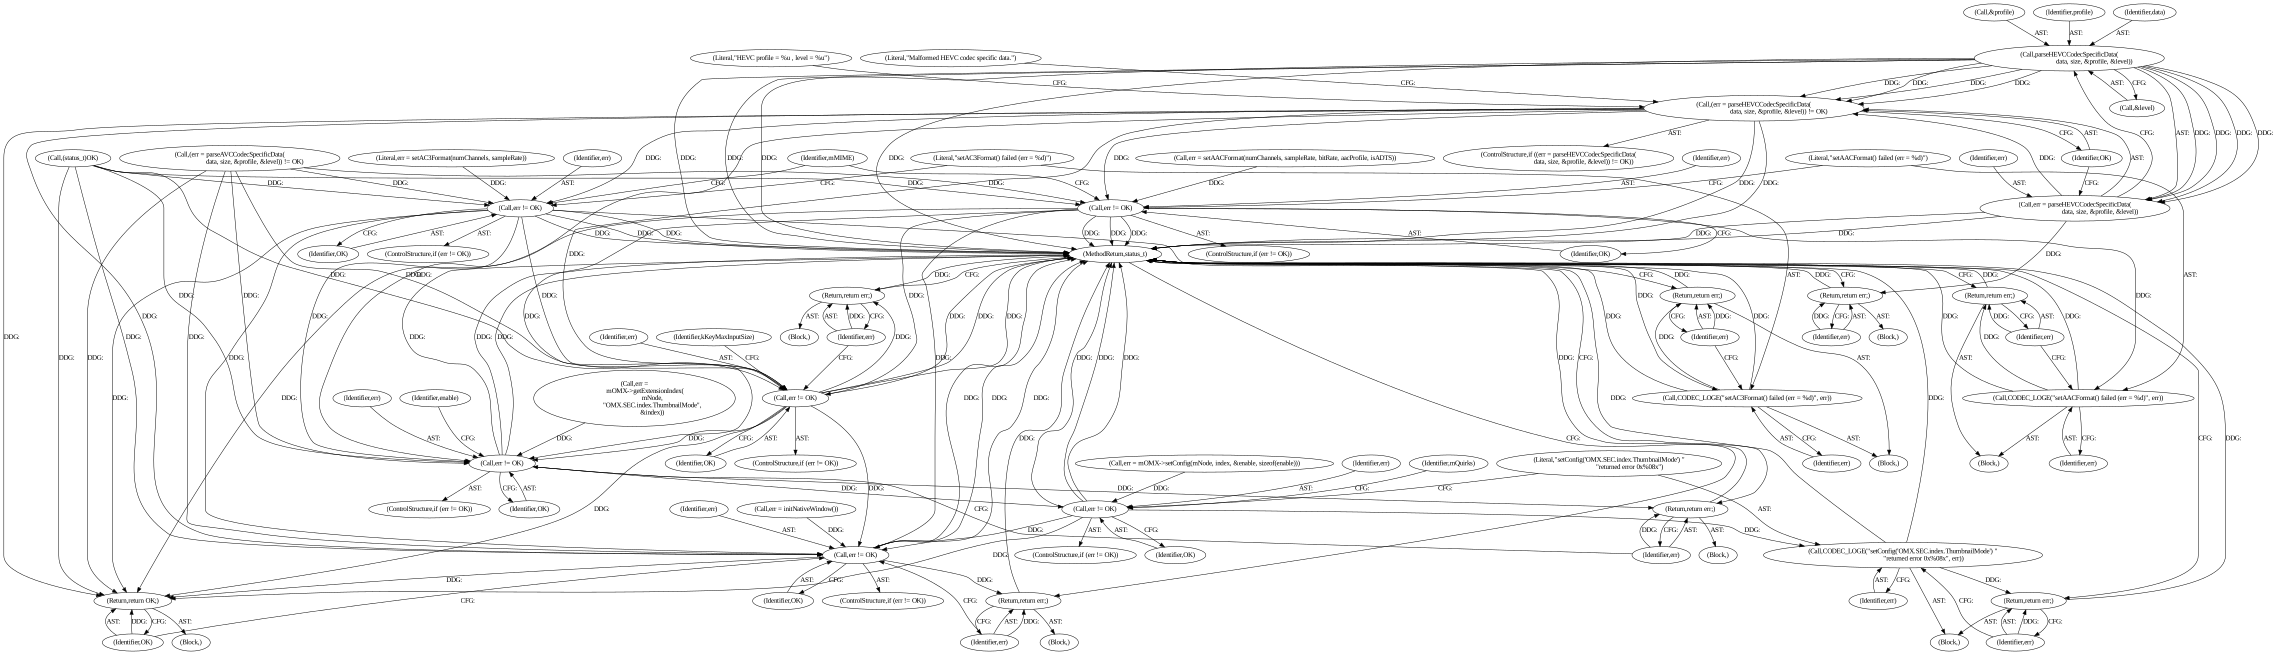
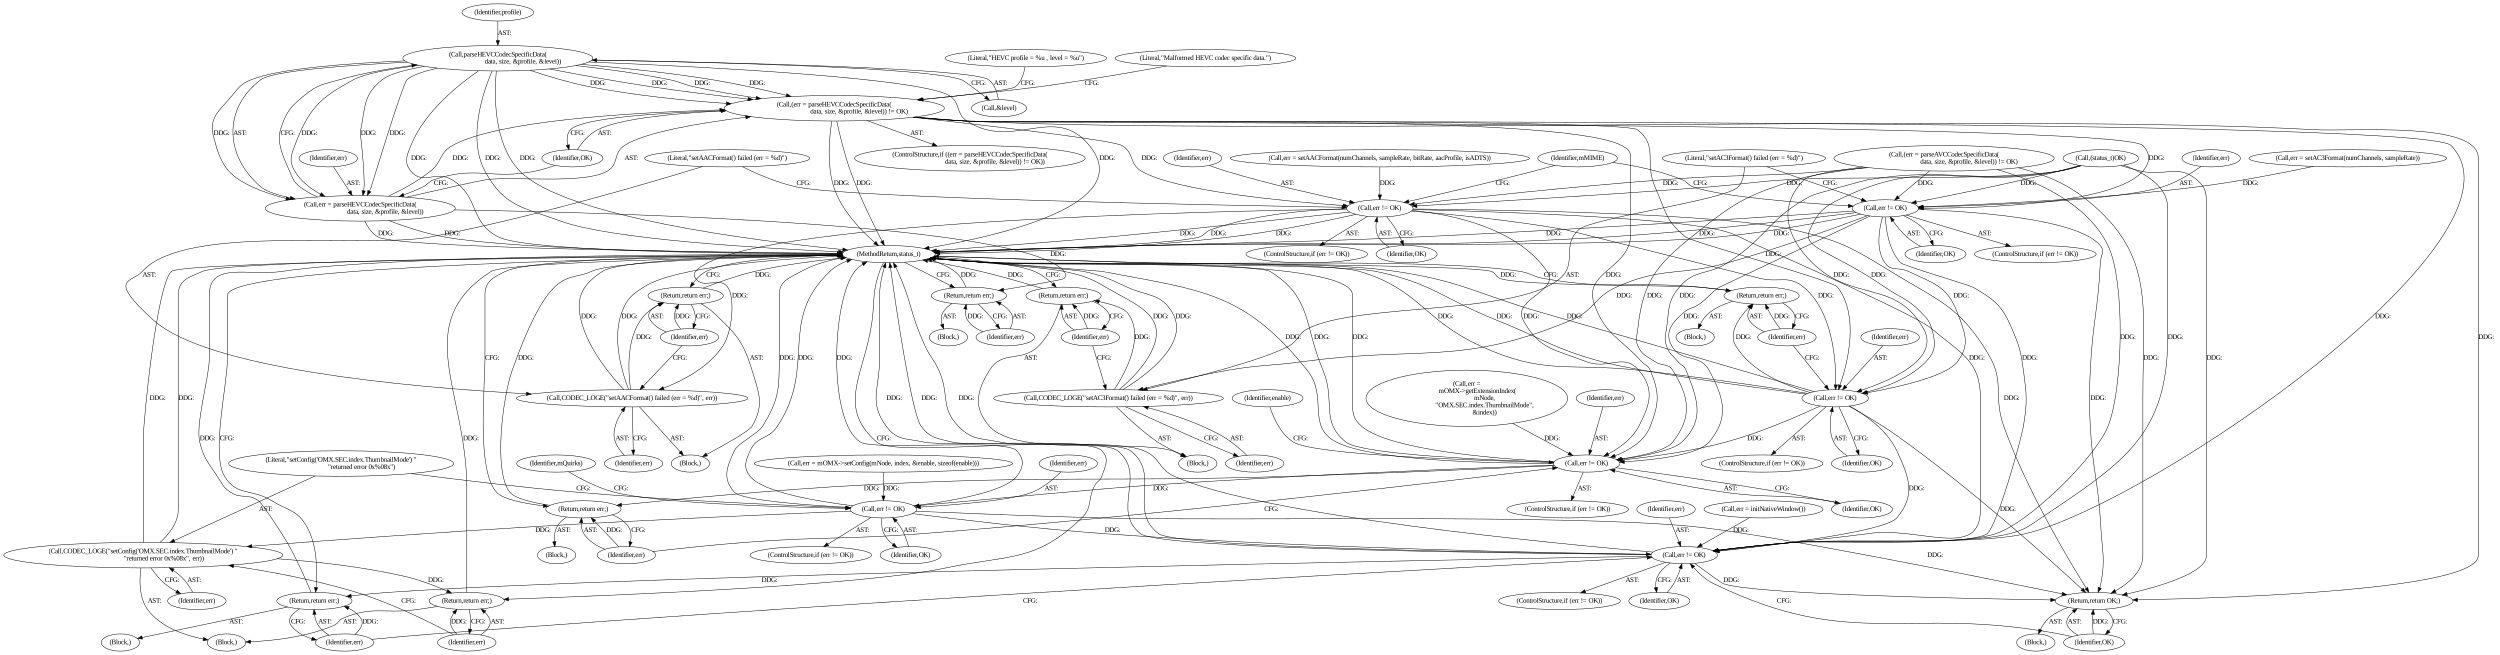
node "(Call,&profile)": removed
node "(Identifier,data)": removed
node "(Literal,err = setAC3Format(numChannels, sampleRate))": label "(Literal,err = setAC3Format(numChannels, sampleRate))" -> "(Call,err = setAC3Format(numChannels, sampleRate))"
node "(Identifier,kKeyMaxInputSize)": removed
